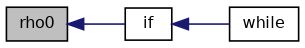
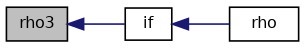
node "rho0": label "rho0" -> "rho3"
node "while": label "while" -> "rho"
